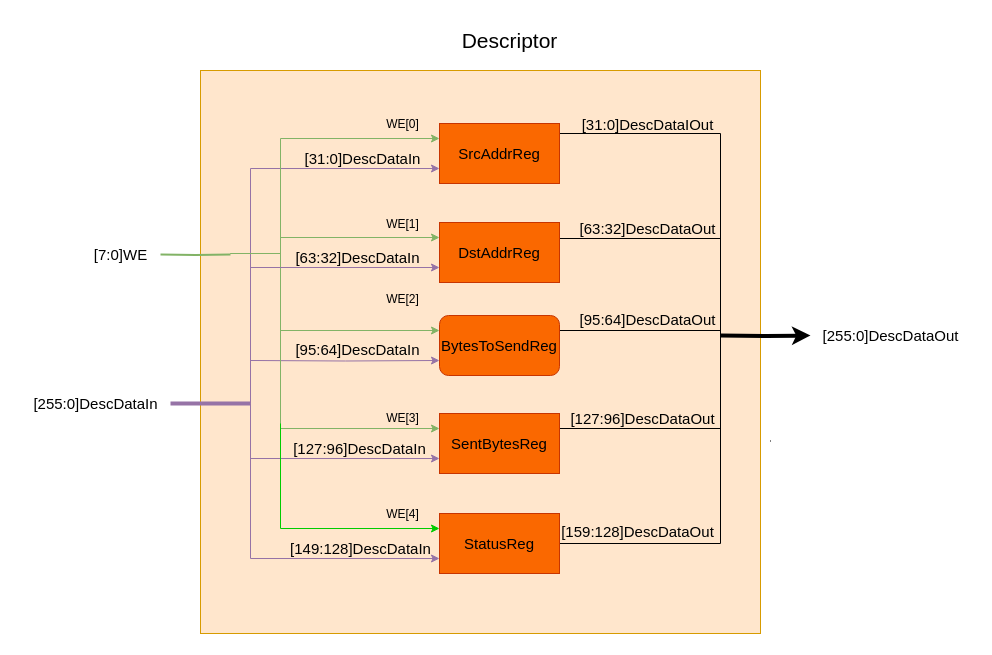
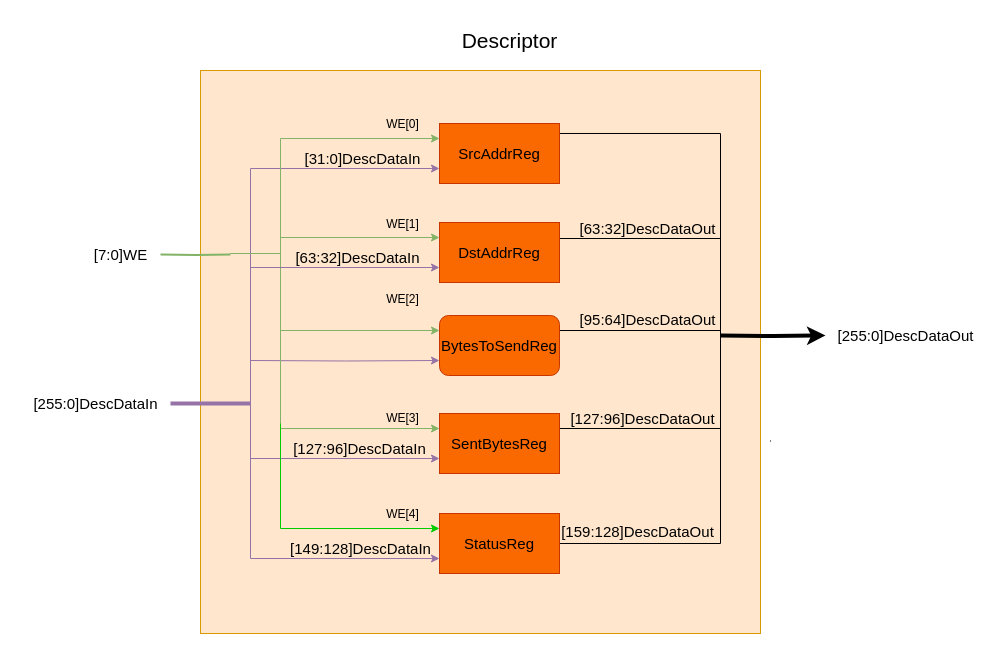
node "[31:0]DescDataIOut": removed
node "[255:0]DescDataOut": moved (891, 336) -> (906, 336)
node "[95:64]DescDataIn": removed
